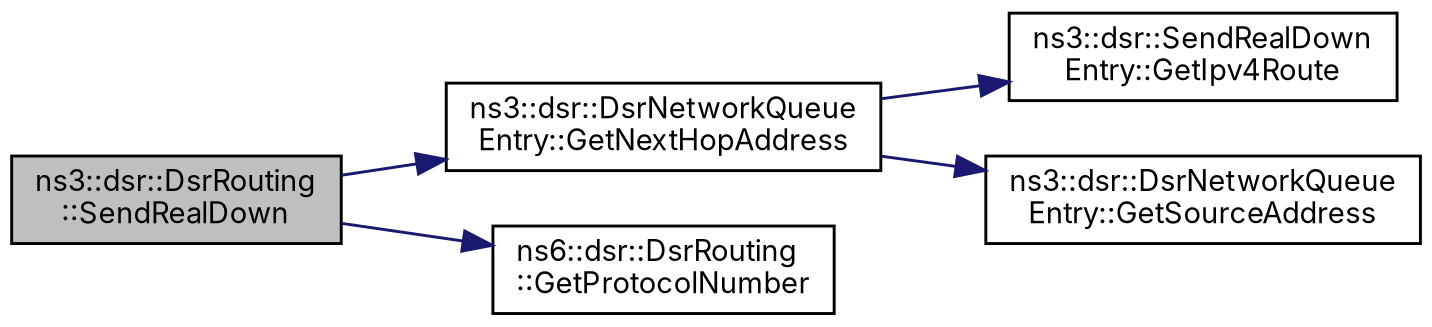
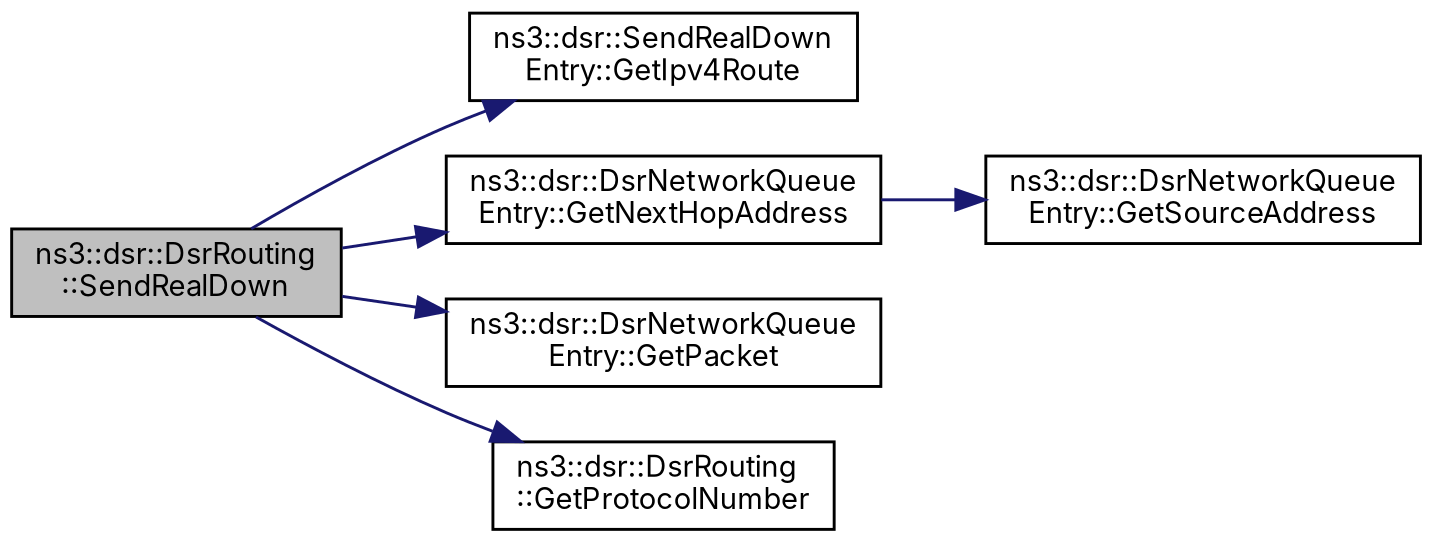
edge "ns3::dsr::DsrNetworkQueue Entry::GetNextHopAddress" -> "ns3::dsr::SendRealDown Entry::GetIpv4Route": now "ns3::dsr::DsrRouting ::SendRealDown" -> "ns3::dsr::SendRealDown Entry::GetIpv4Route"
node "ns6::dsr::DsrRouting ::GetProtocolNumber": label "ns6::dsr::DsrRouting ::GetProtocolNumber" -> "ns3::dsr::DsrRouting ::GetProtocolNumber"
node "ns3::dsr::DsrNetworkQueue Entry::GetPacket": added
